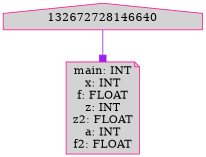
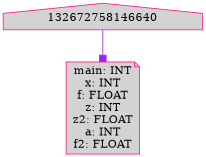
node "132672728146640": label "132672728146640" -> "132672758146640"
